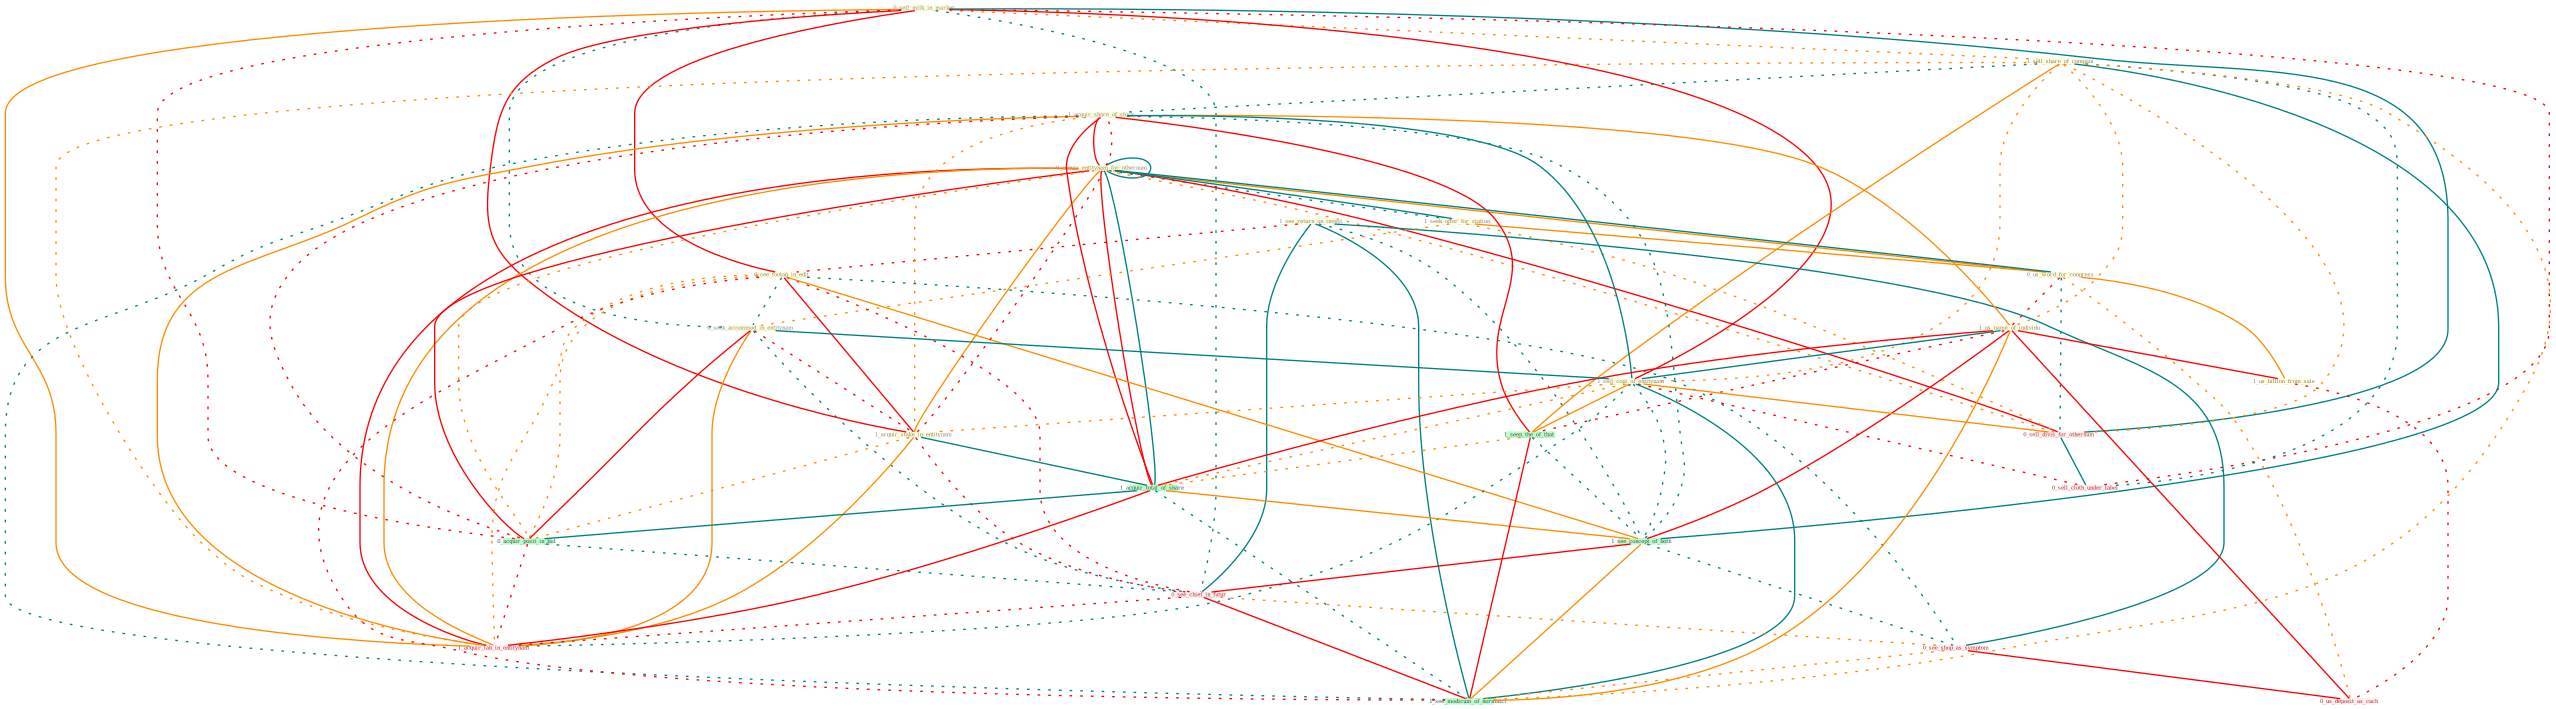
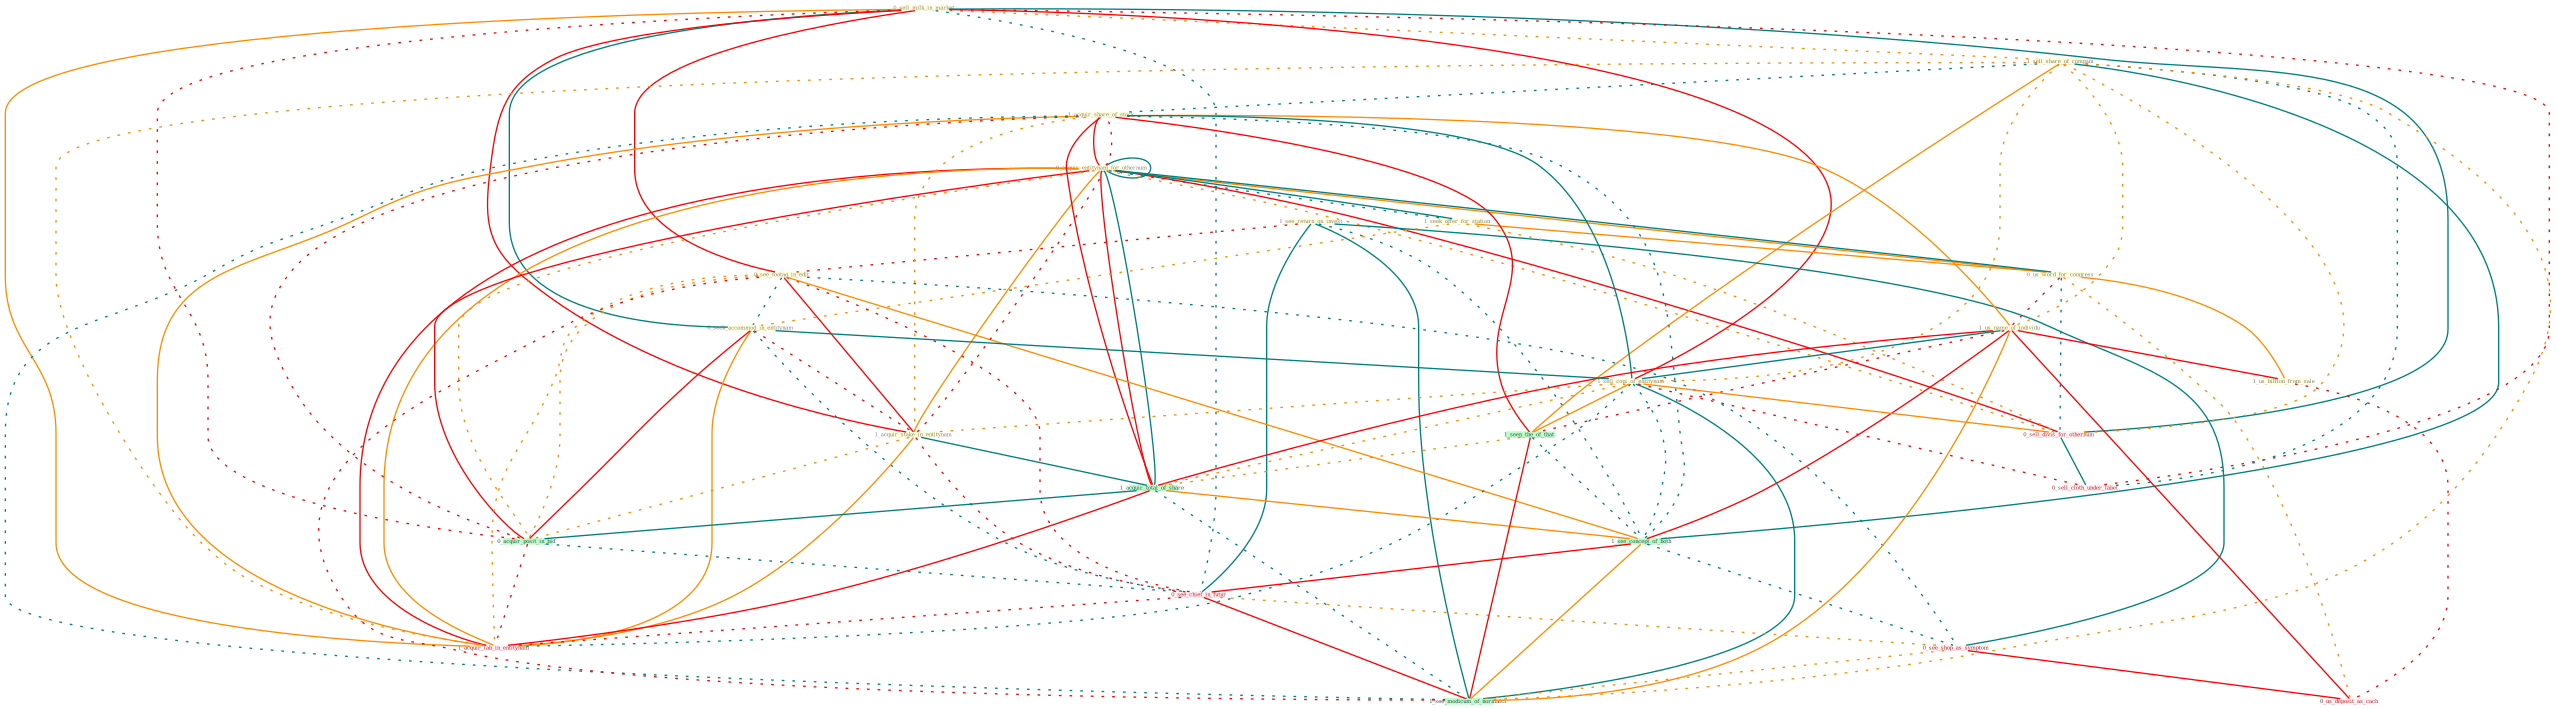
edge "0_sell_milk_in_market" -- "0_seek_accommod_in_entitynam": style dotted -> solid
